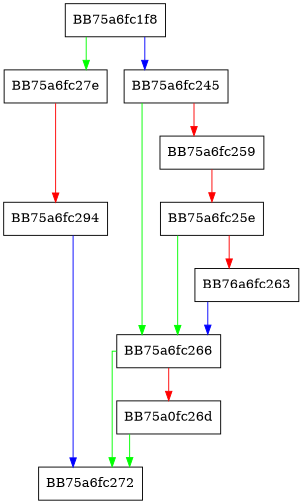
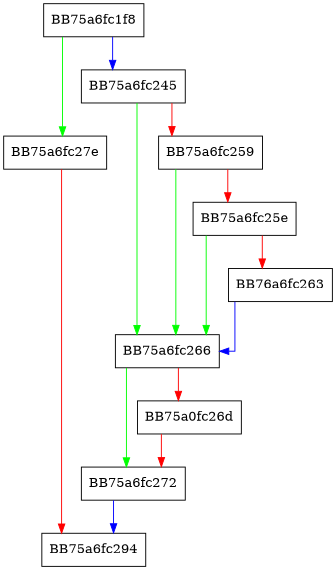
edge "BB75a6fc259" -> "BB75a6fc266": added
edge "BB75a6fc294" -> "BB75a6fc272": reversed
edge "BB75a0fc26d" -> "BB75a6fc272": color green -> red
